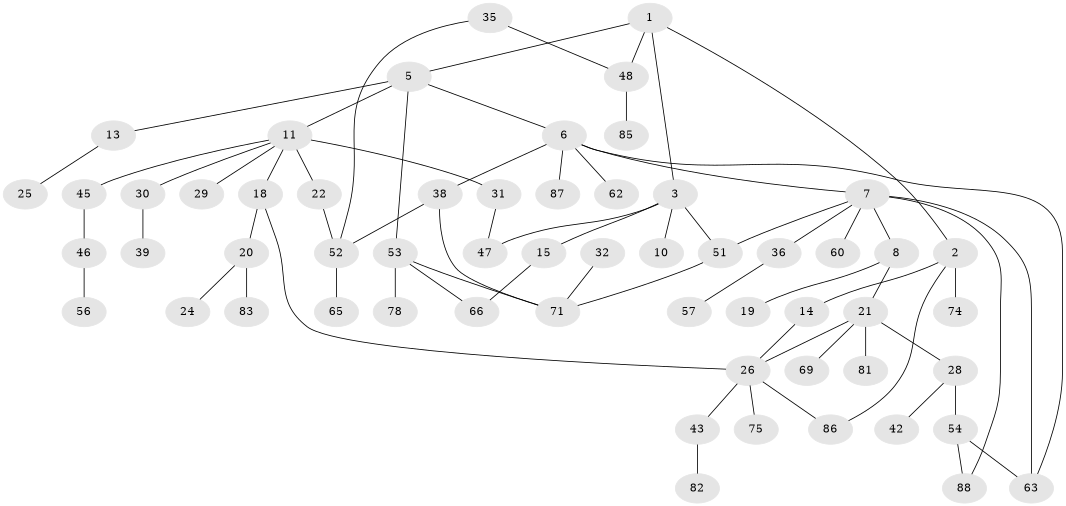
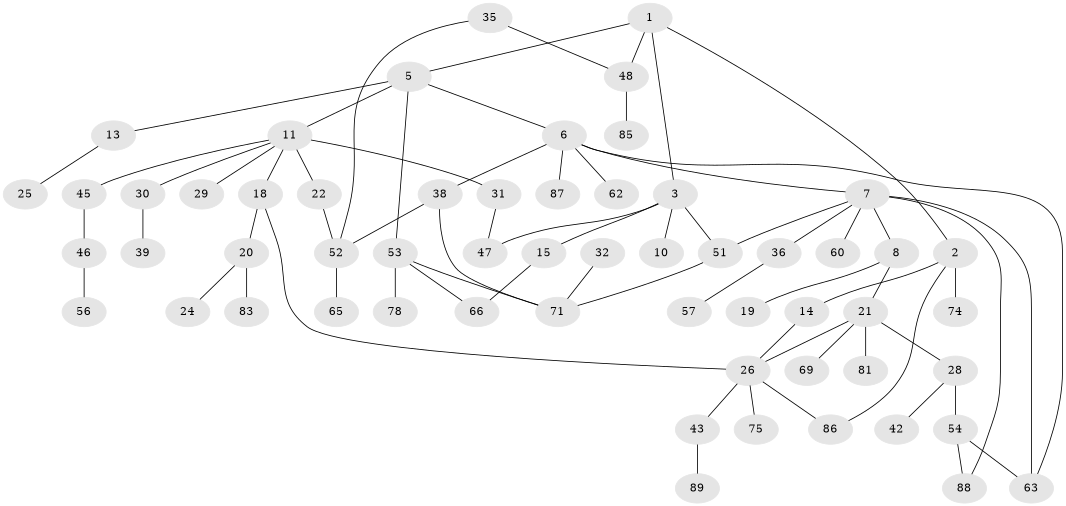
node "82": label "82" -> "89"
